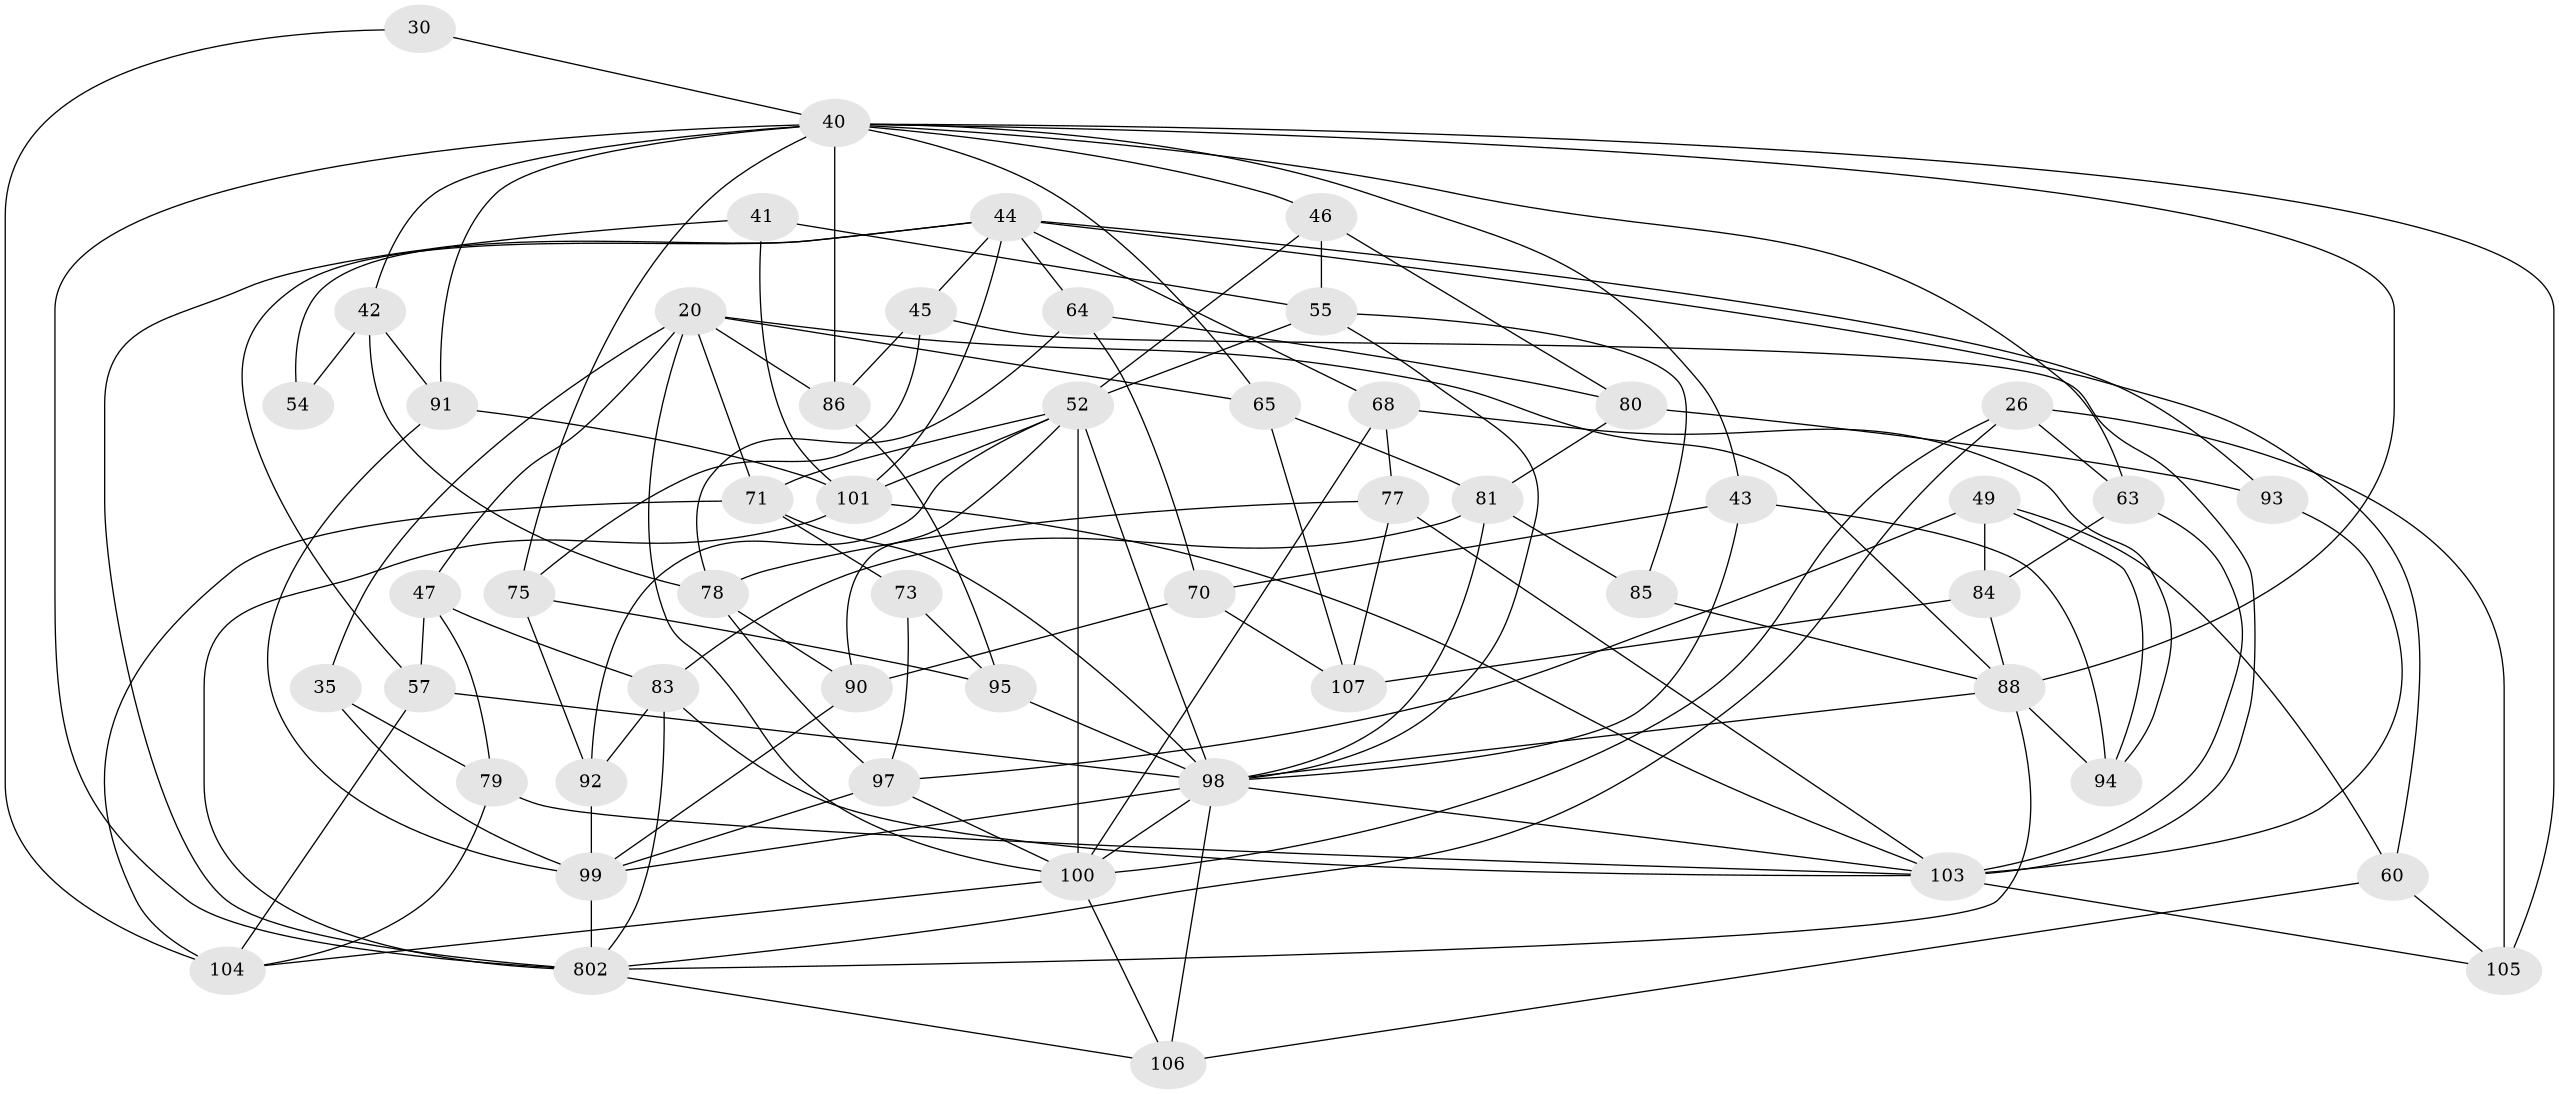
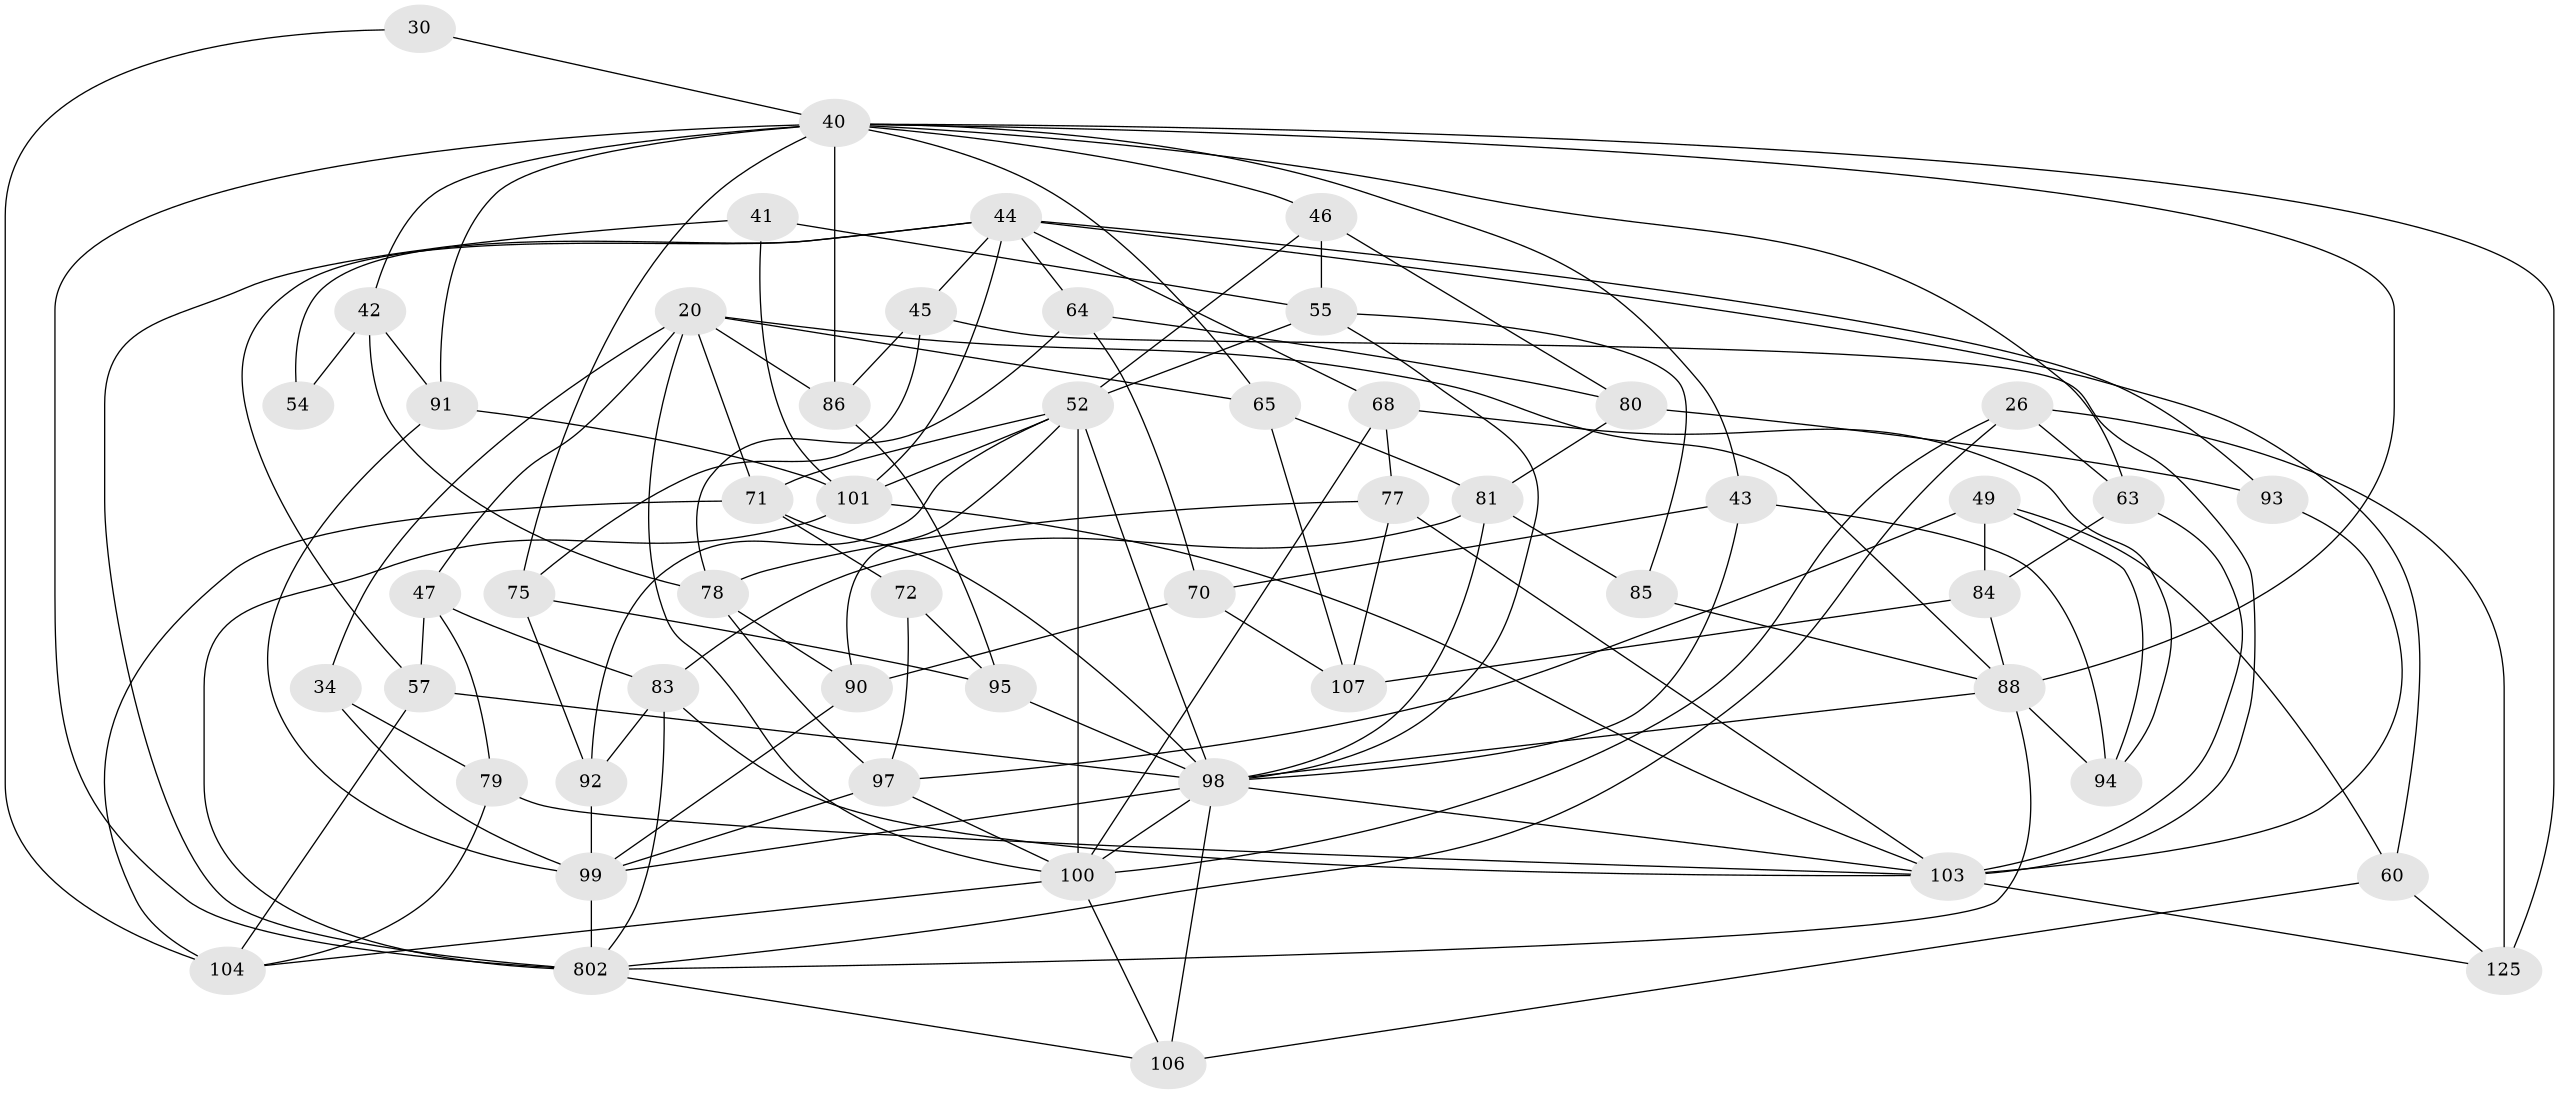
node "73": label "73" -> "72"
node "35": label "35" -> "34"
node "105": label "105" -> "125"
